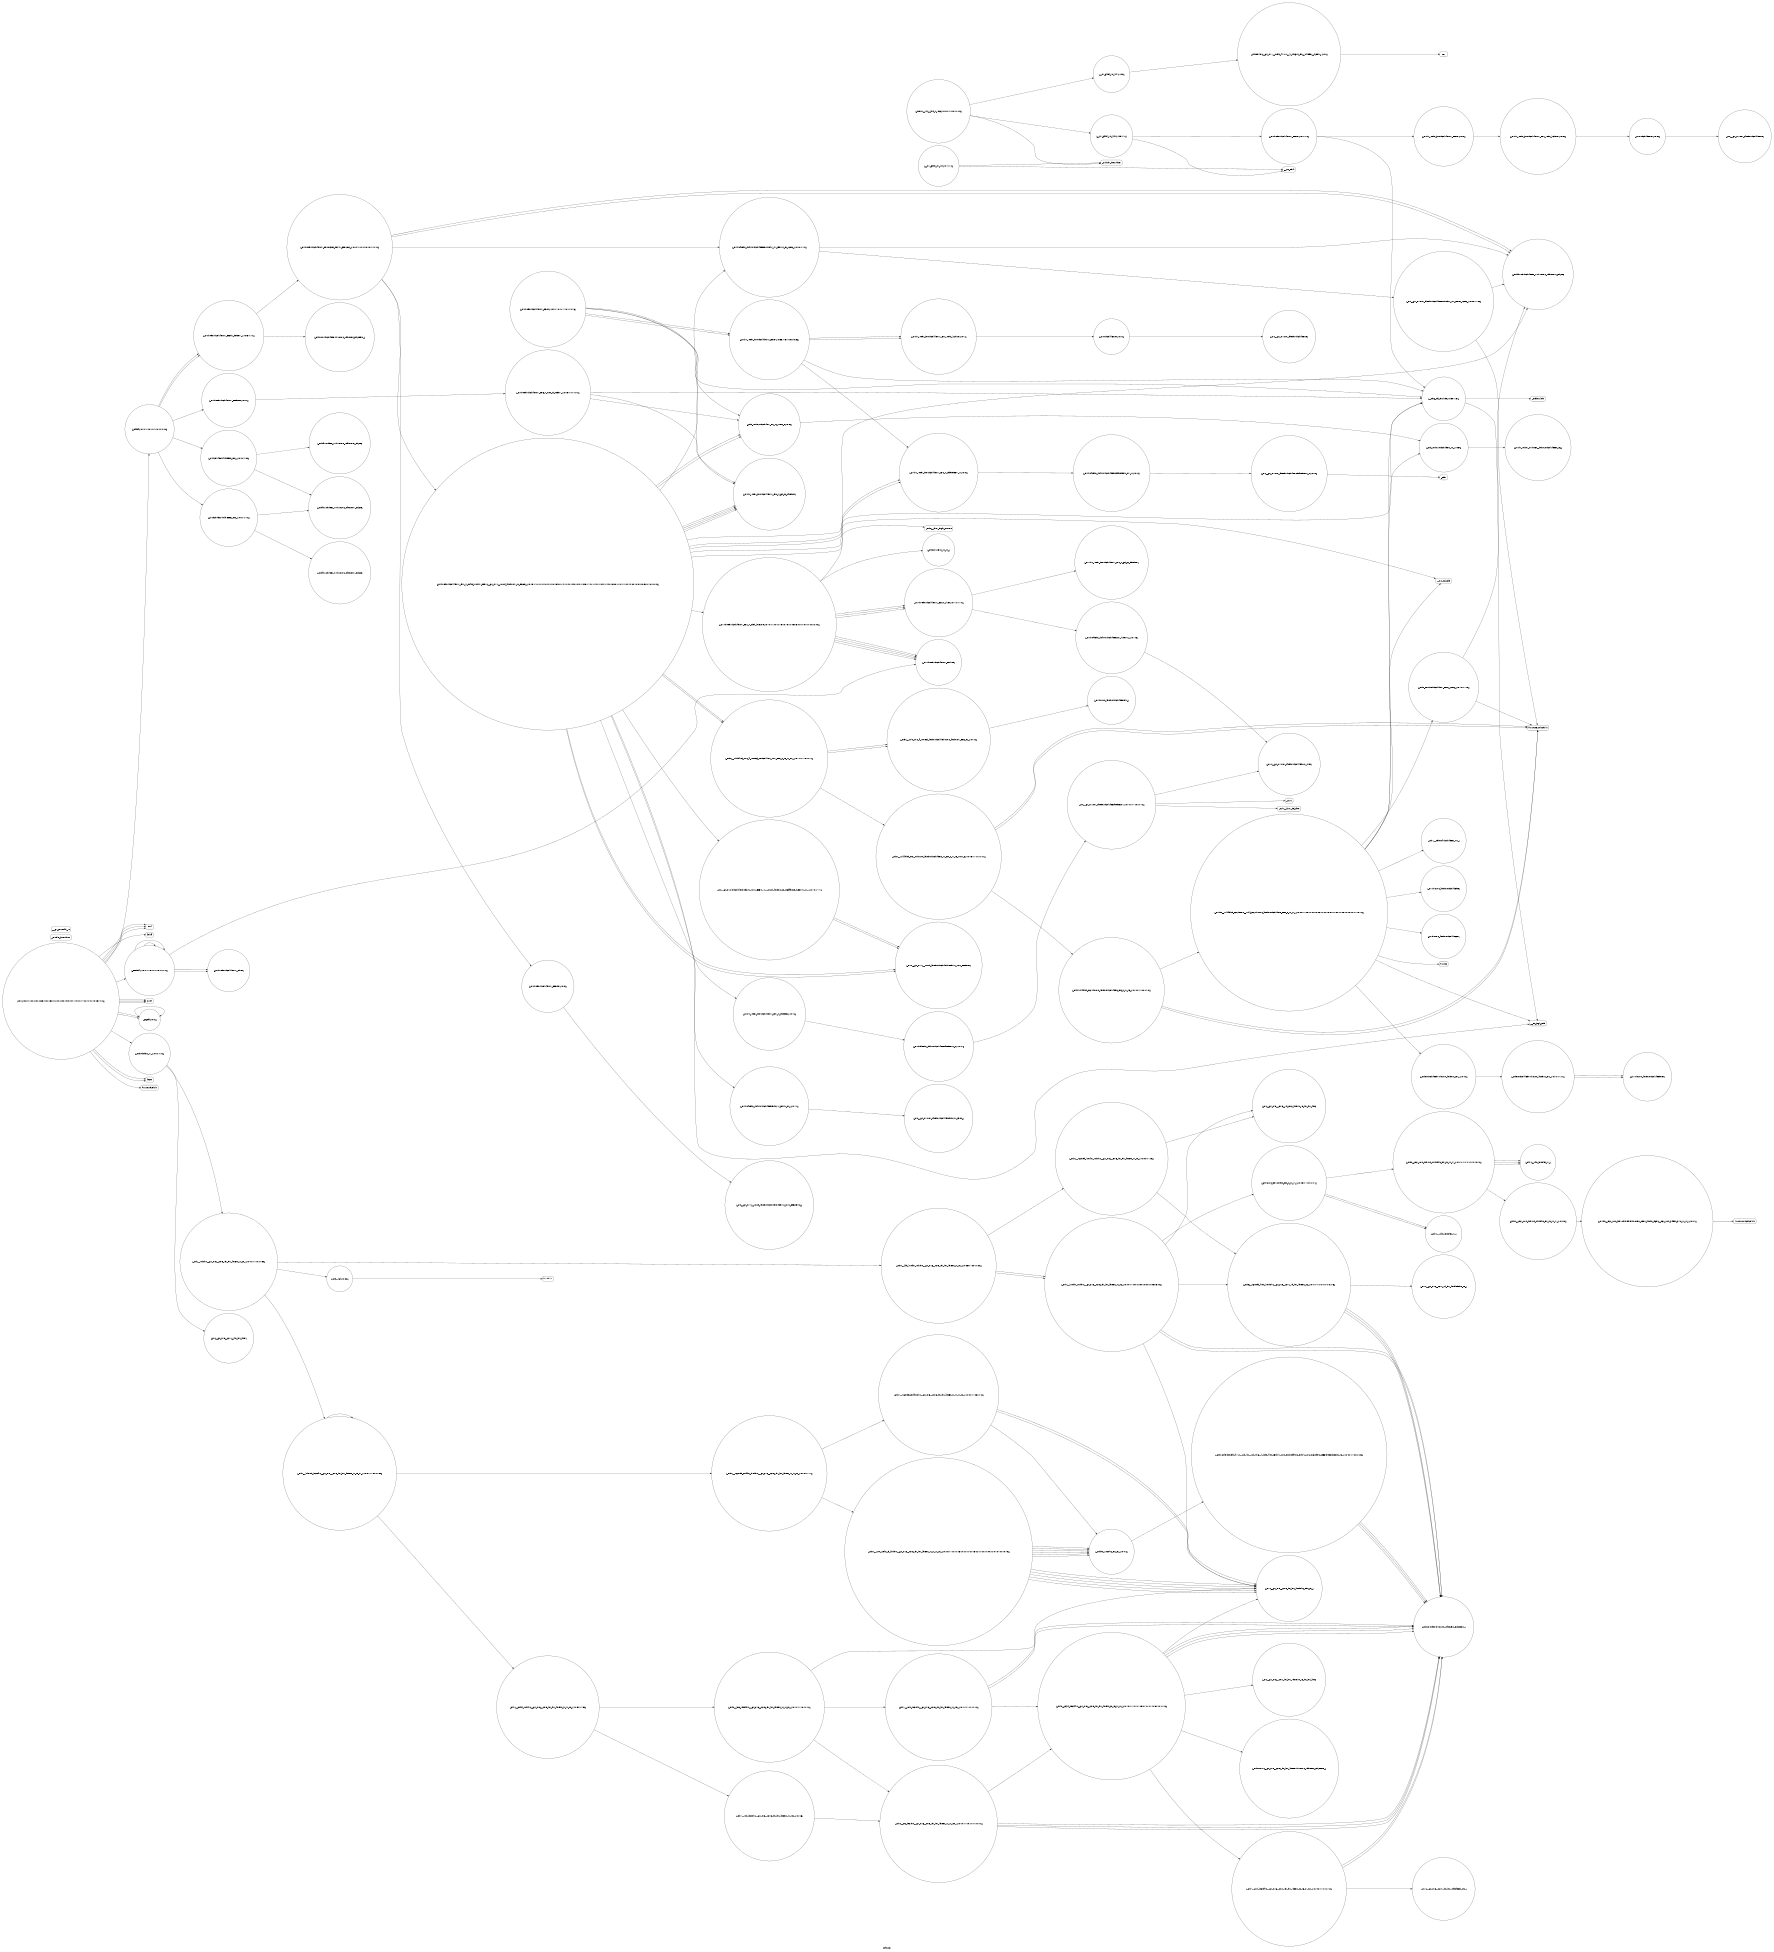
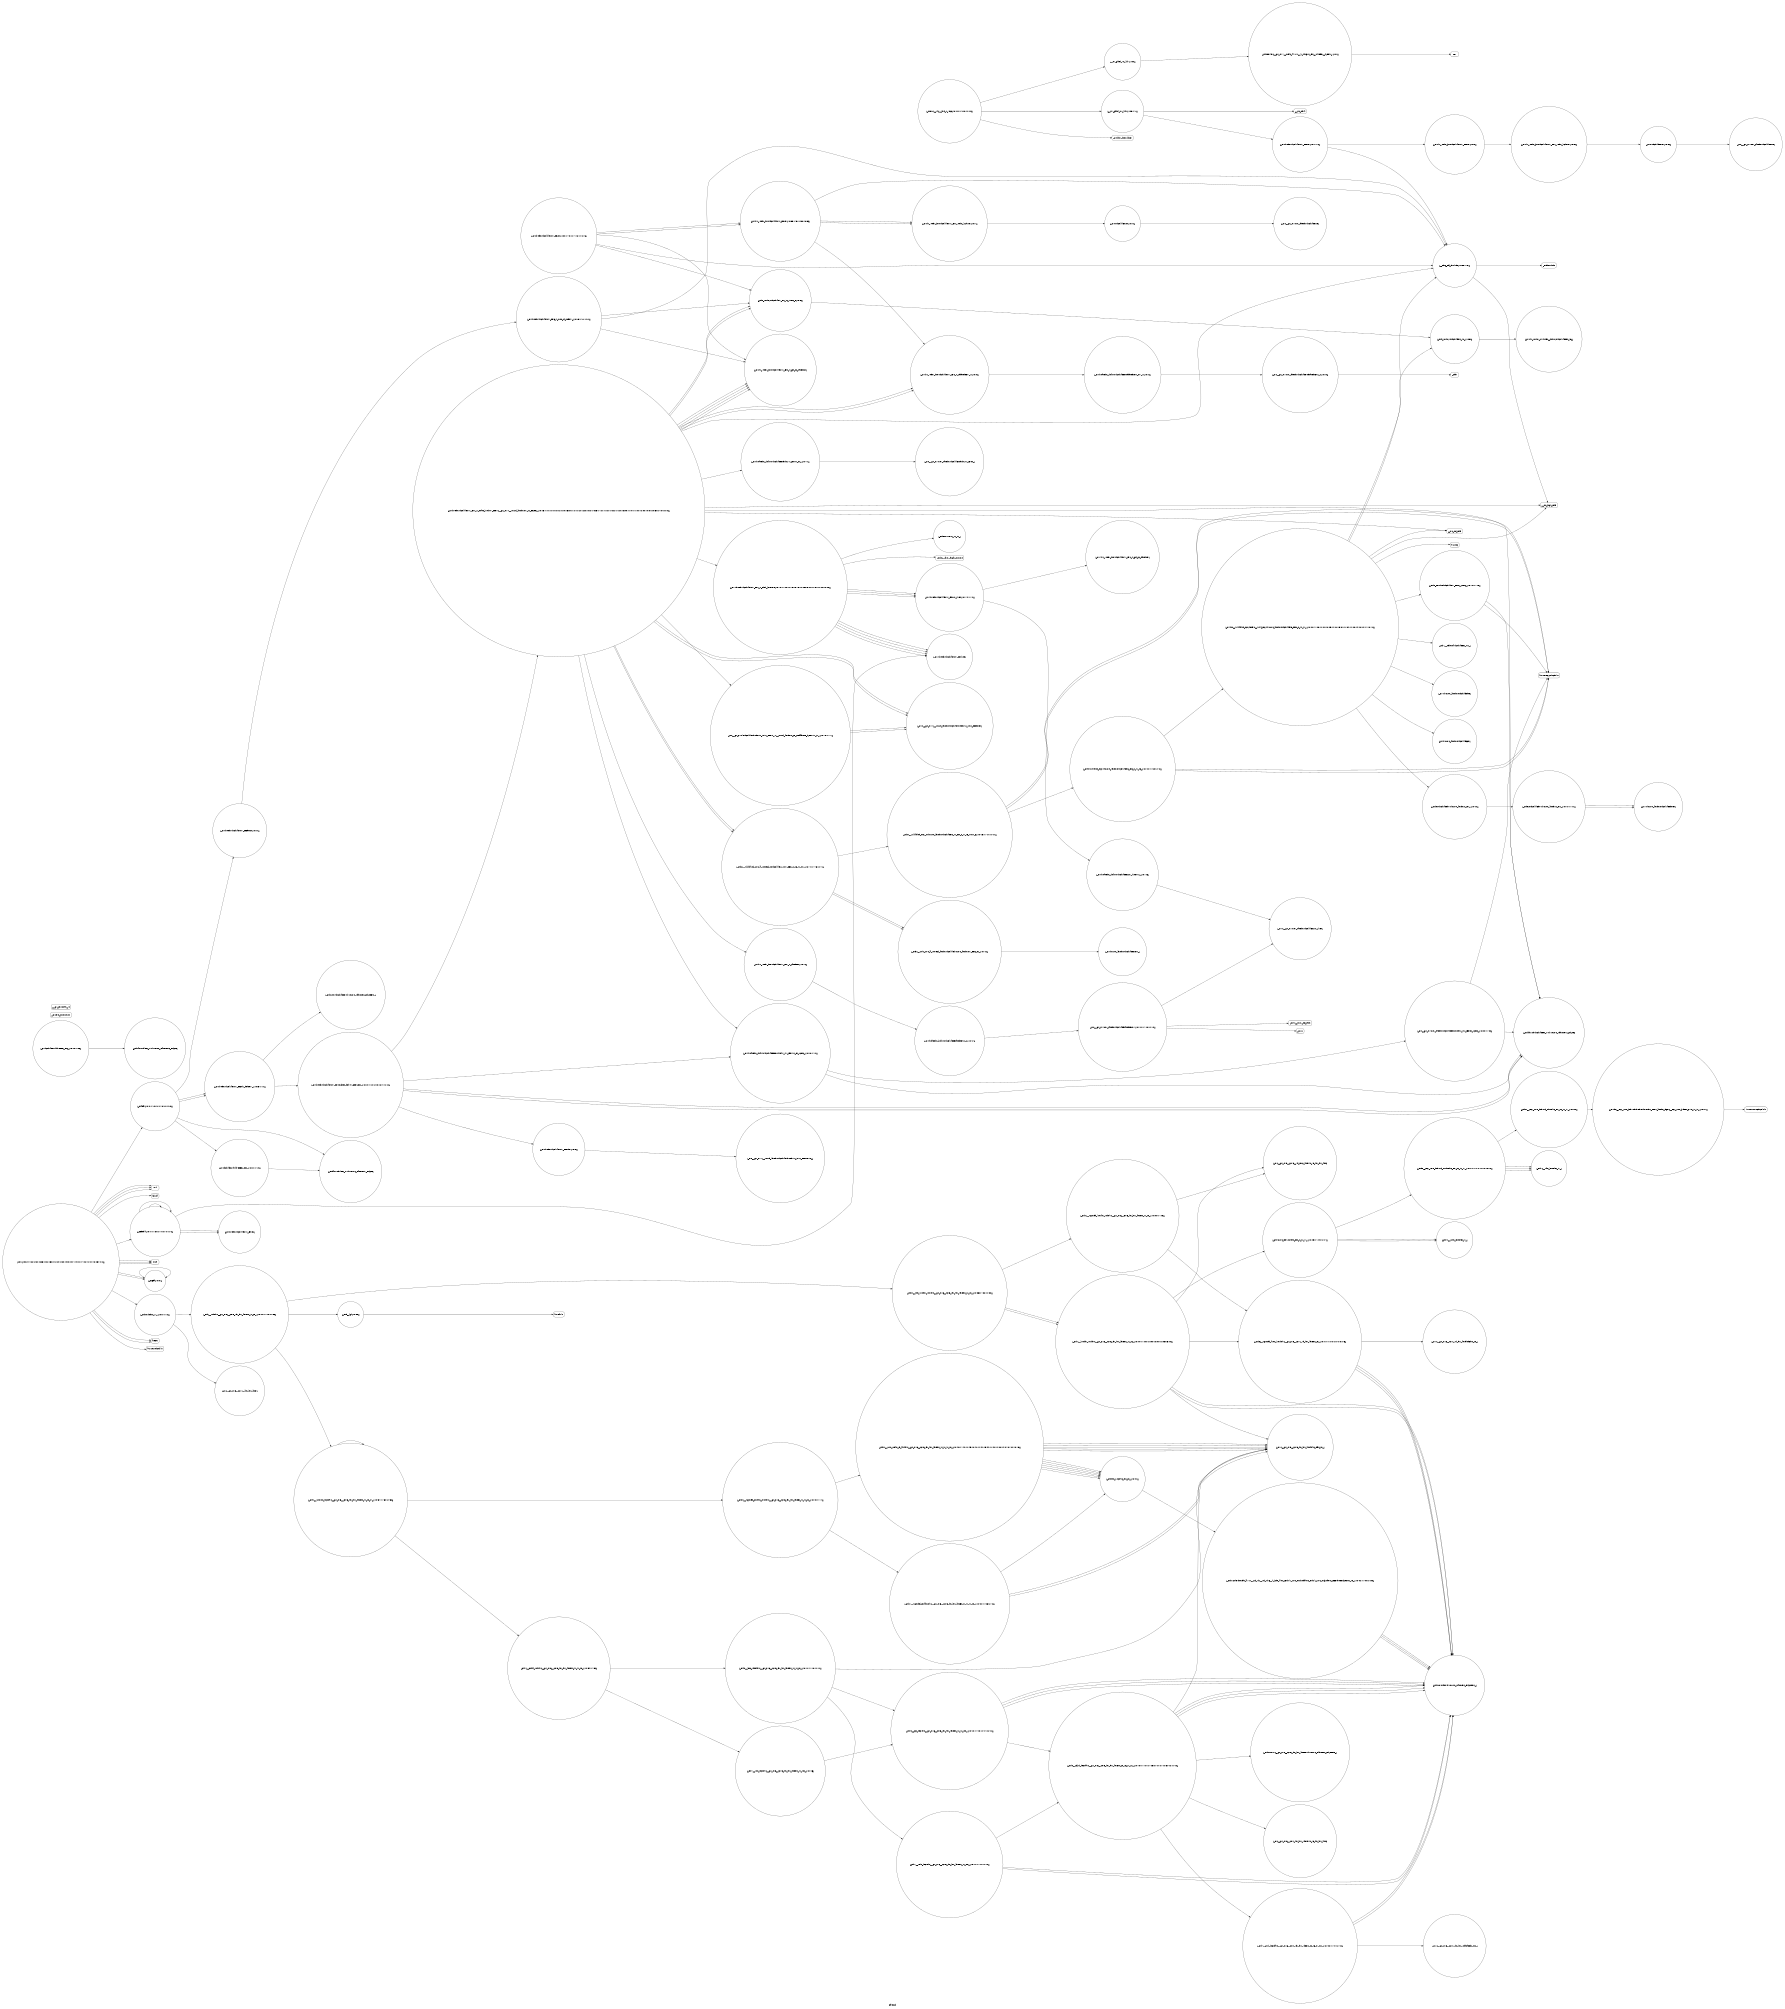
node "{__cxx_global_var_init|{<s0>1|<s1>2}}": removed
edge "{_Z4factl|{<s0>19|<s1>20|<s2>21|<s3>22|<s4>23}}" -> "{_ZNSt4pairIliEC2IRliLb1EEEOT_OT0_|{<s0>29|<s1>30}}": now "{_Z4factl|{<s0>19|<s1>20|<s2>21|<s3>22|<s4>23}}" -> "{_ZSt7forwardIRiEOT_RNSt16remove_referenceIS1_E4typeE}"
node "{_ZSt7forwardIRlEOT_RNSt16remove_referenceIS1_E4typeE}": removed
